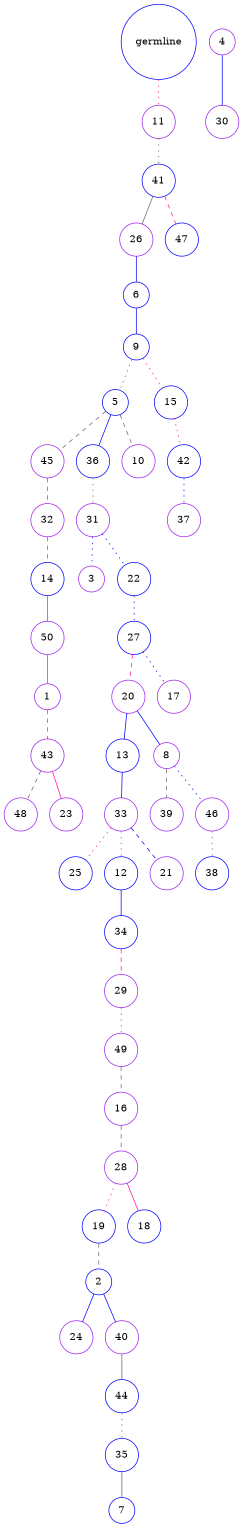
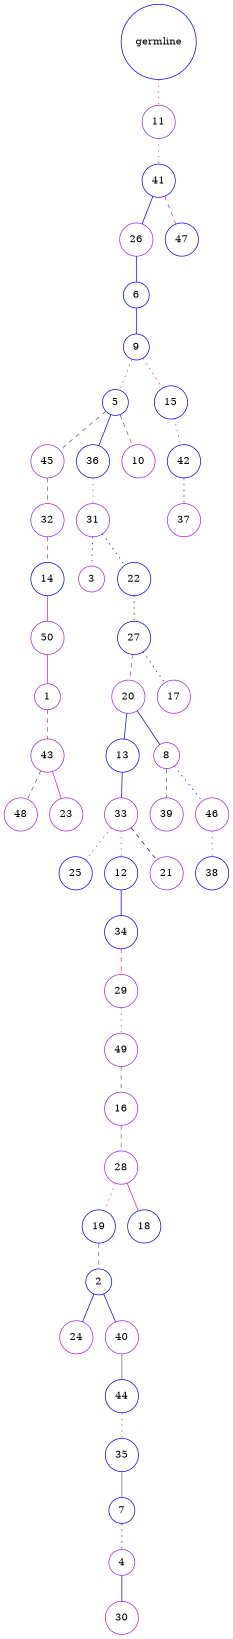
edge "41" -- "26": color gray40 -> blue
edge "7" -- "4": added
